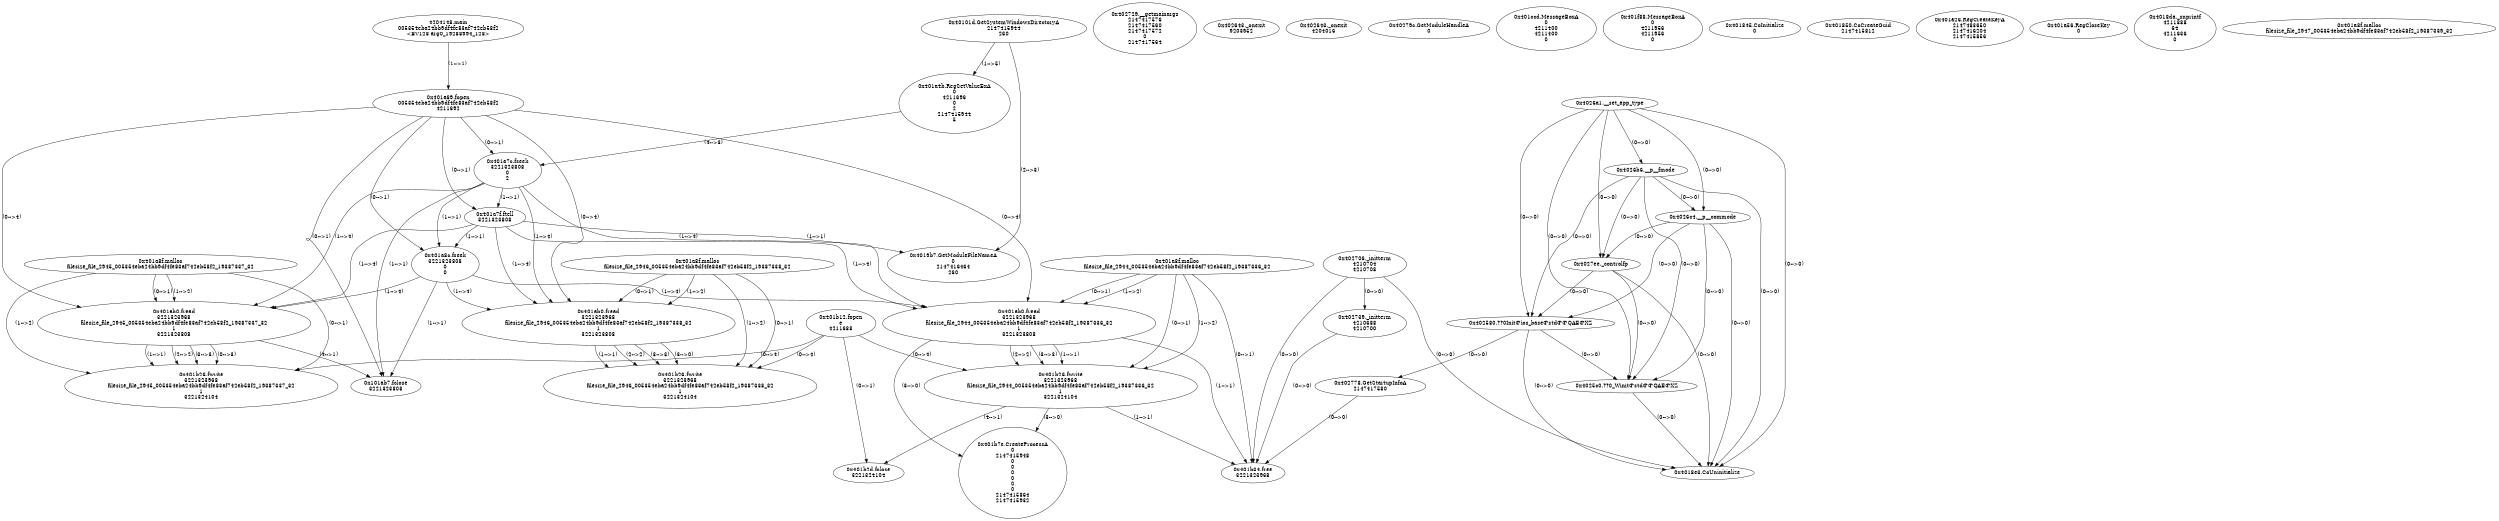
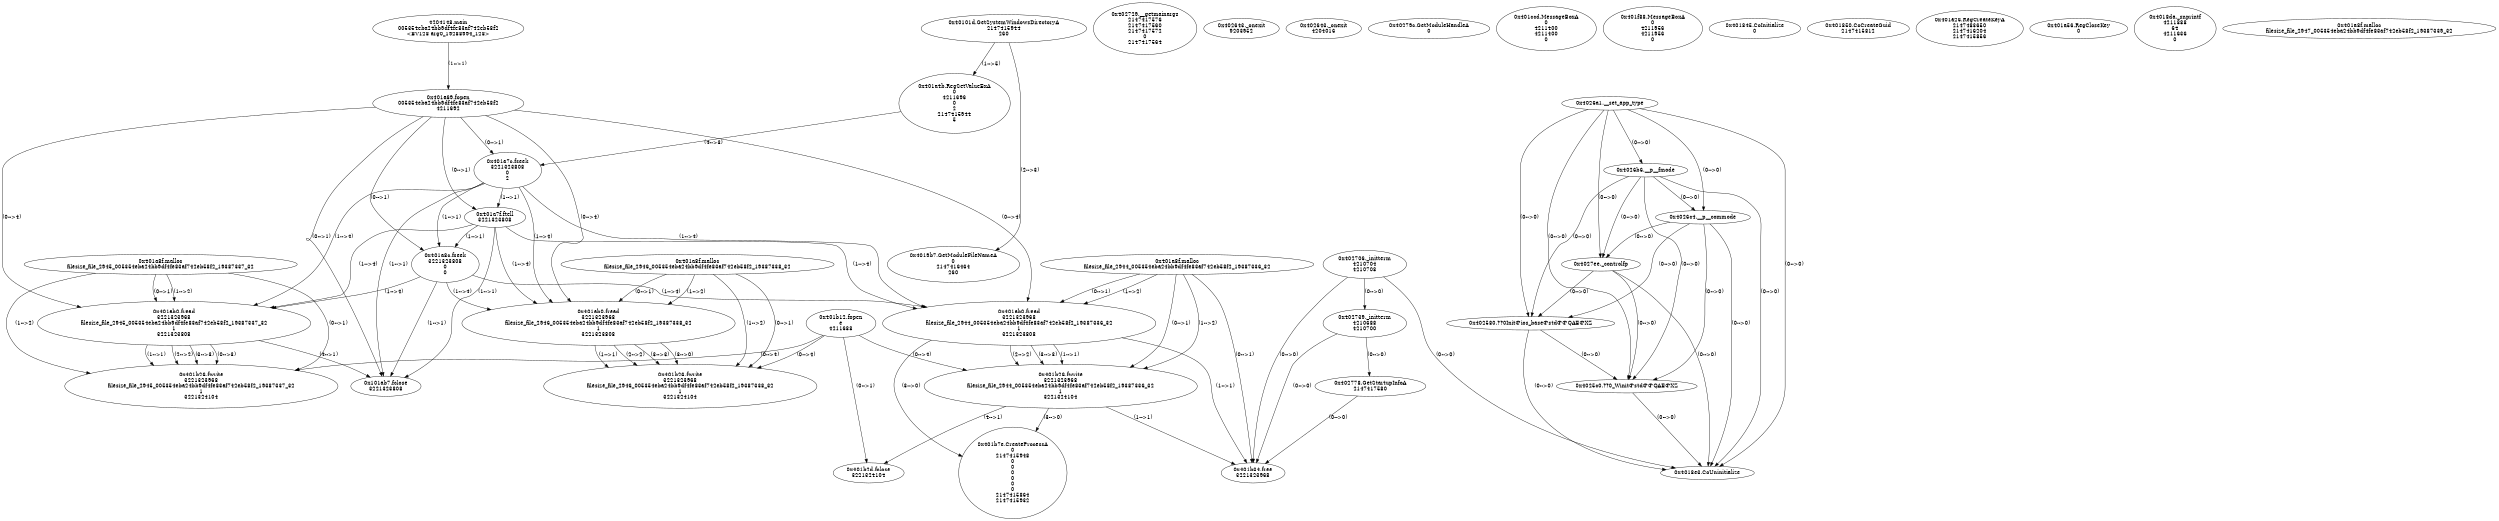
edge "0x401a7f.ftell 3221323808" -> "0x4019b7.GetModuleFileNameA 0 2147416464 260": now "0x401a7f.ftell 3221323808" -> "0x101ab7.fclose 3221323808"
edge "0x402580.??0Init@ios_base@std@@QAE@XZ" -> "0x402778.GetStartupInfoA 2147417580": now "0x402739._initterm 4210688 4210700" -> "0x402778.GetStartupInfoA 2147417580"
